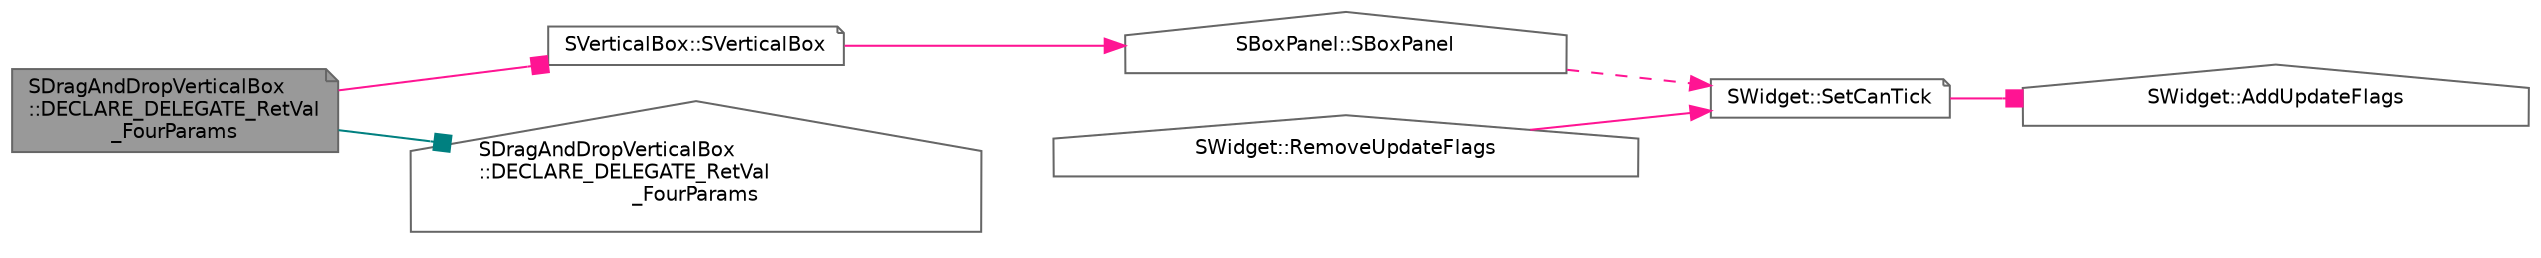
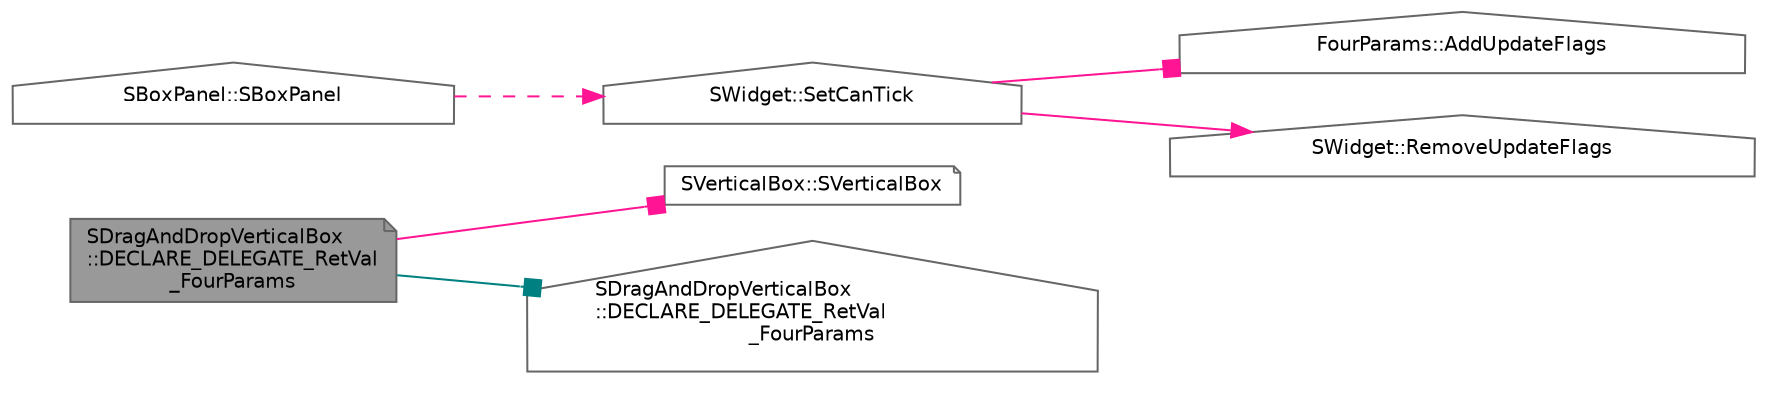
edge "SVerticalBox::SVerticalBox" -> "SBoxPanel::SBoxPanel": removed
node "SWidget::SetCanTick": shape note -> house
node "SWidget::AddUpdateFlags": label "SWidget::AddUpdateFlags" -> "FourParams::AddUpdateFlags"
edge "SWidget::RemoveUpdateFlags" -> "SWidget::SetCanTick": reversed
